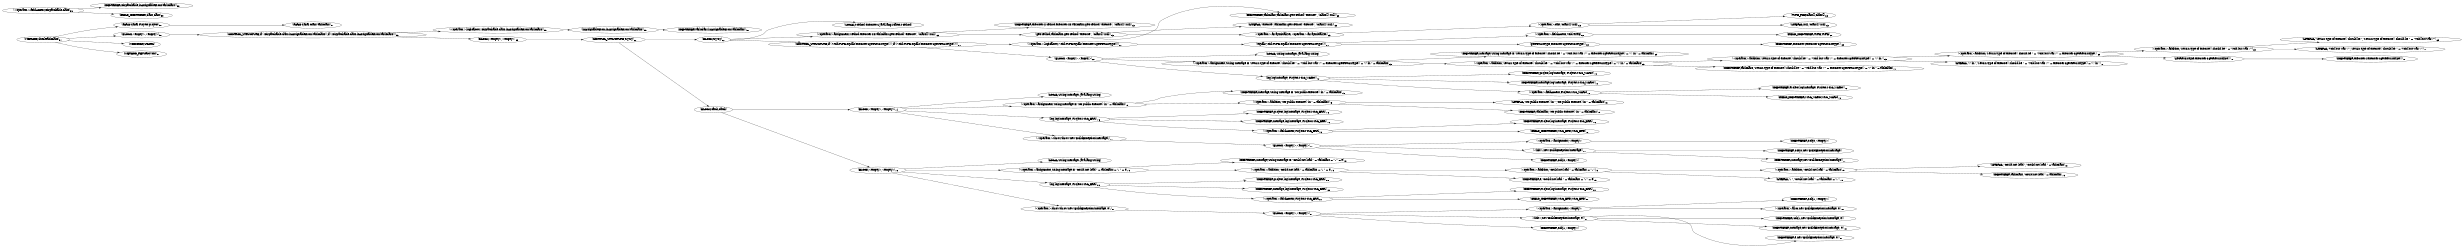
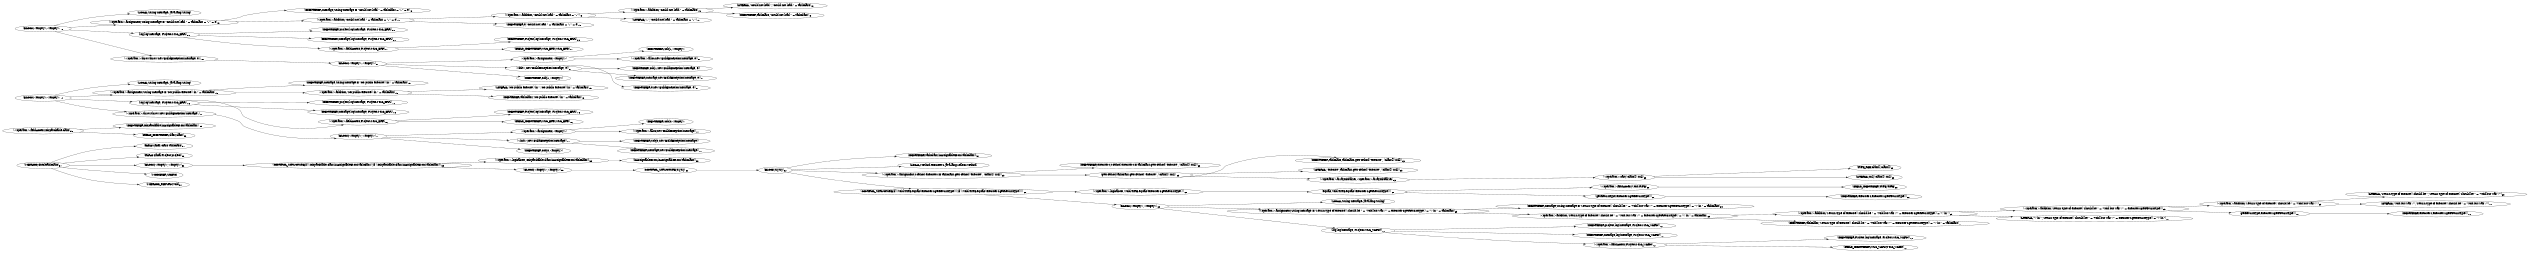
edge "(PARAM,final Project project)" -> "(PARAM,final Class taskClass)": now "(METHOD,checkTaskClass)" -> "(PARAM,final Class taskClass)"
edge "(isAssignableFrom,isAssignableFrom(taskClass))" -> "(IDENTIFIER,taskClass,isAssignableFrom(taskClass))": now "(BLOCK,try,try)" -> "(IDENTIFIER,taskClass,isAssignableFrom(taskClass))"
node "(BLOCK,catch,catch)": removed
node "(<operator>.alloc,new BuildException(message))": added
